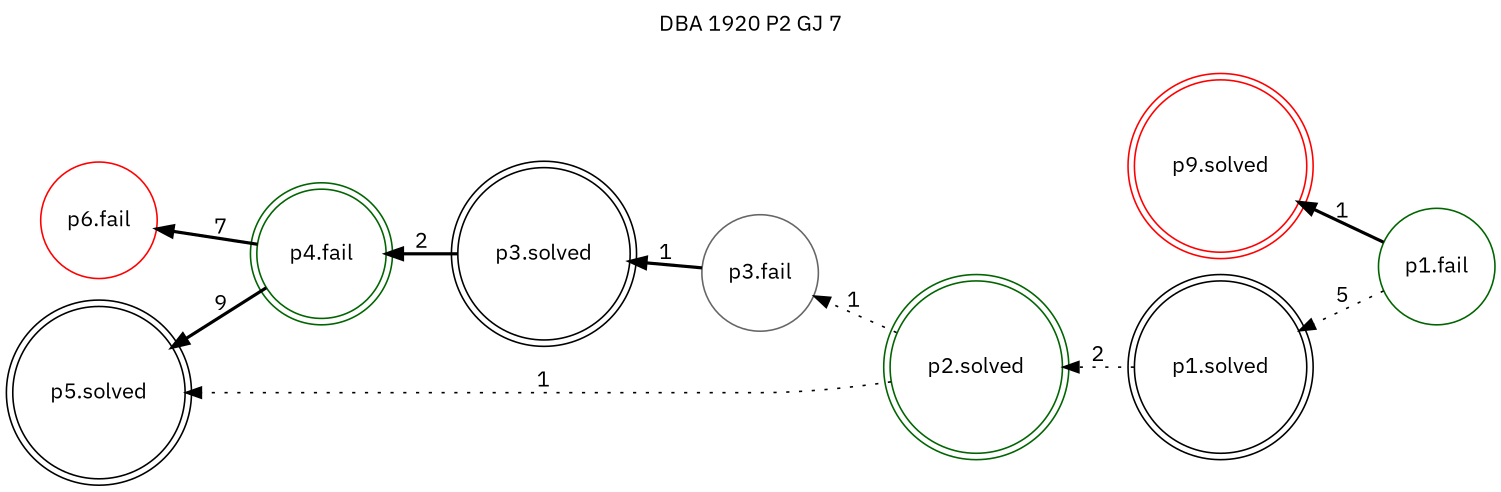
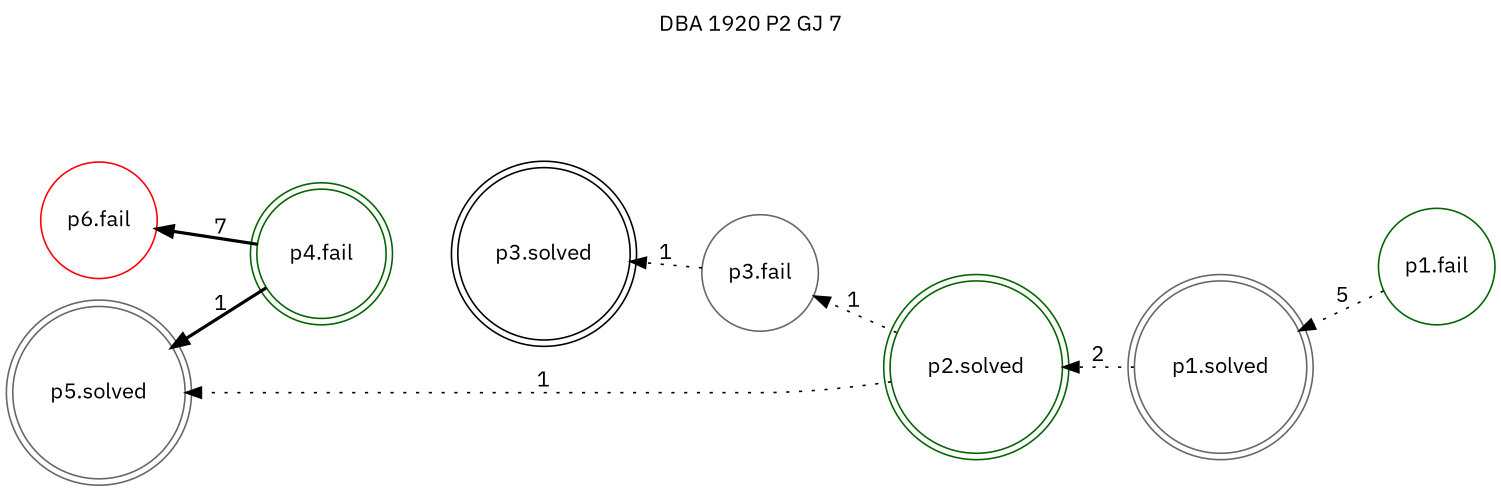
node "p9.solved": removed
edge "p3.solved" -> "p4.fail": removed, label "2"
edge "p3.fail" -> "p3.solved": style bold -> dotted
edge "p4.fail" -> "p5.solved": label "9" -> "1"
node "p1.solved": color black -> gray40
node "p5.solved": color black -> gray40
